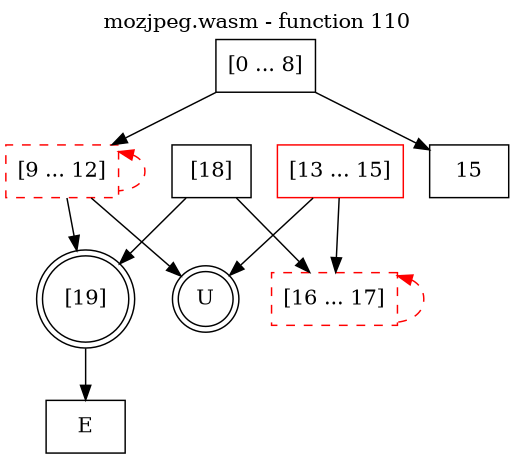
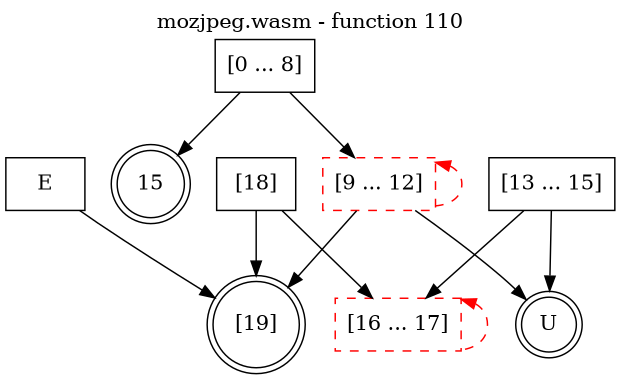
node "[13 ... 15]": color red -> black
node "15": shape box -> doublecircle
edge "[19]" -> "E": reversed
